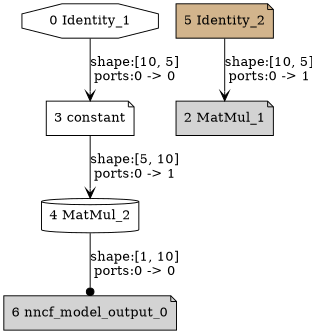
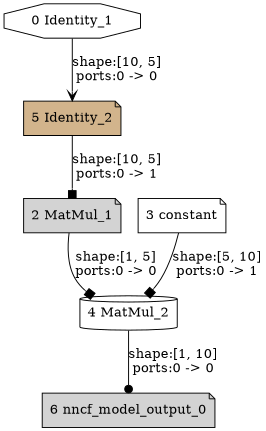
edge "0 Identity_1" -> "3 constant": now "0 Identity_1" -> "5 Identity_2"
edge "5 Identity_2" -> "2 MatMul_1": arrowhead vee -> box
edge "3 constant" -> "4 MatMul_2": arrowhead vee -> box
edge "2 MatMul_1" -> "4 MatMul_2": added, label "shape:[1, 5] ports:0 -> 0"
